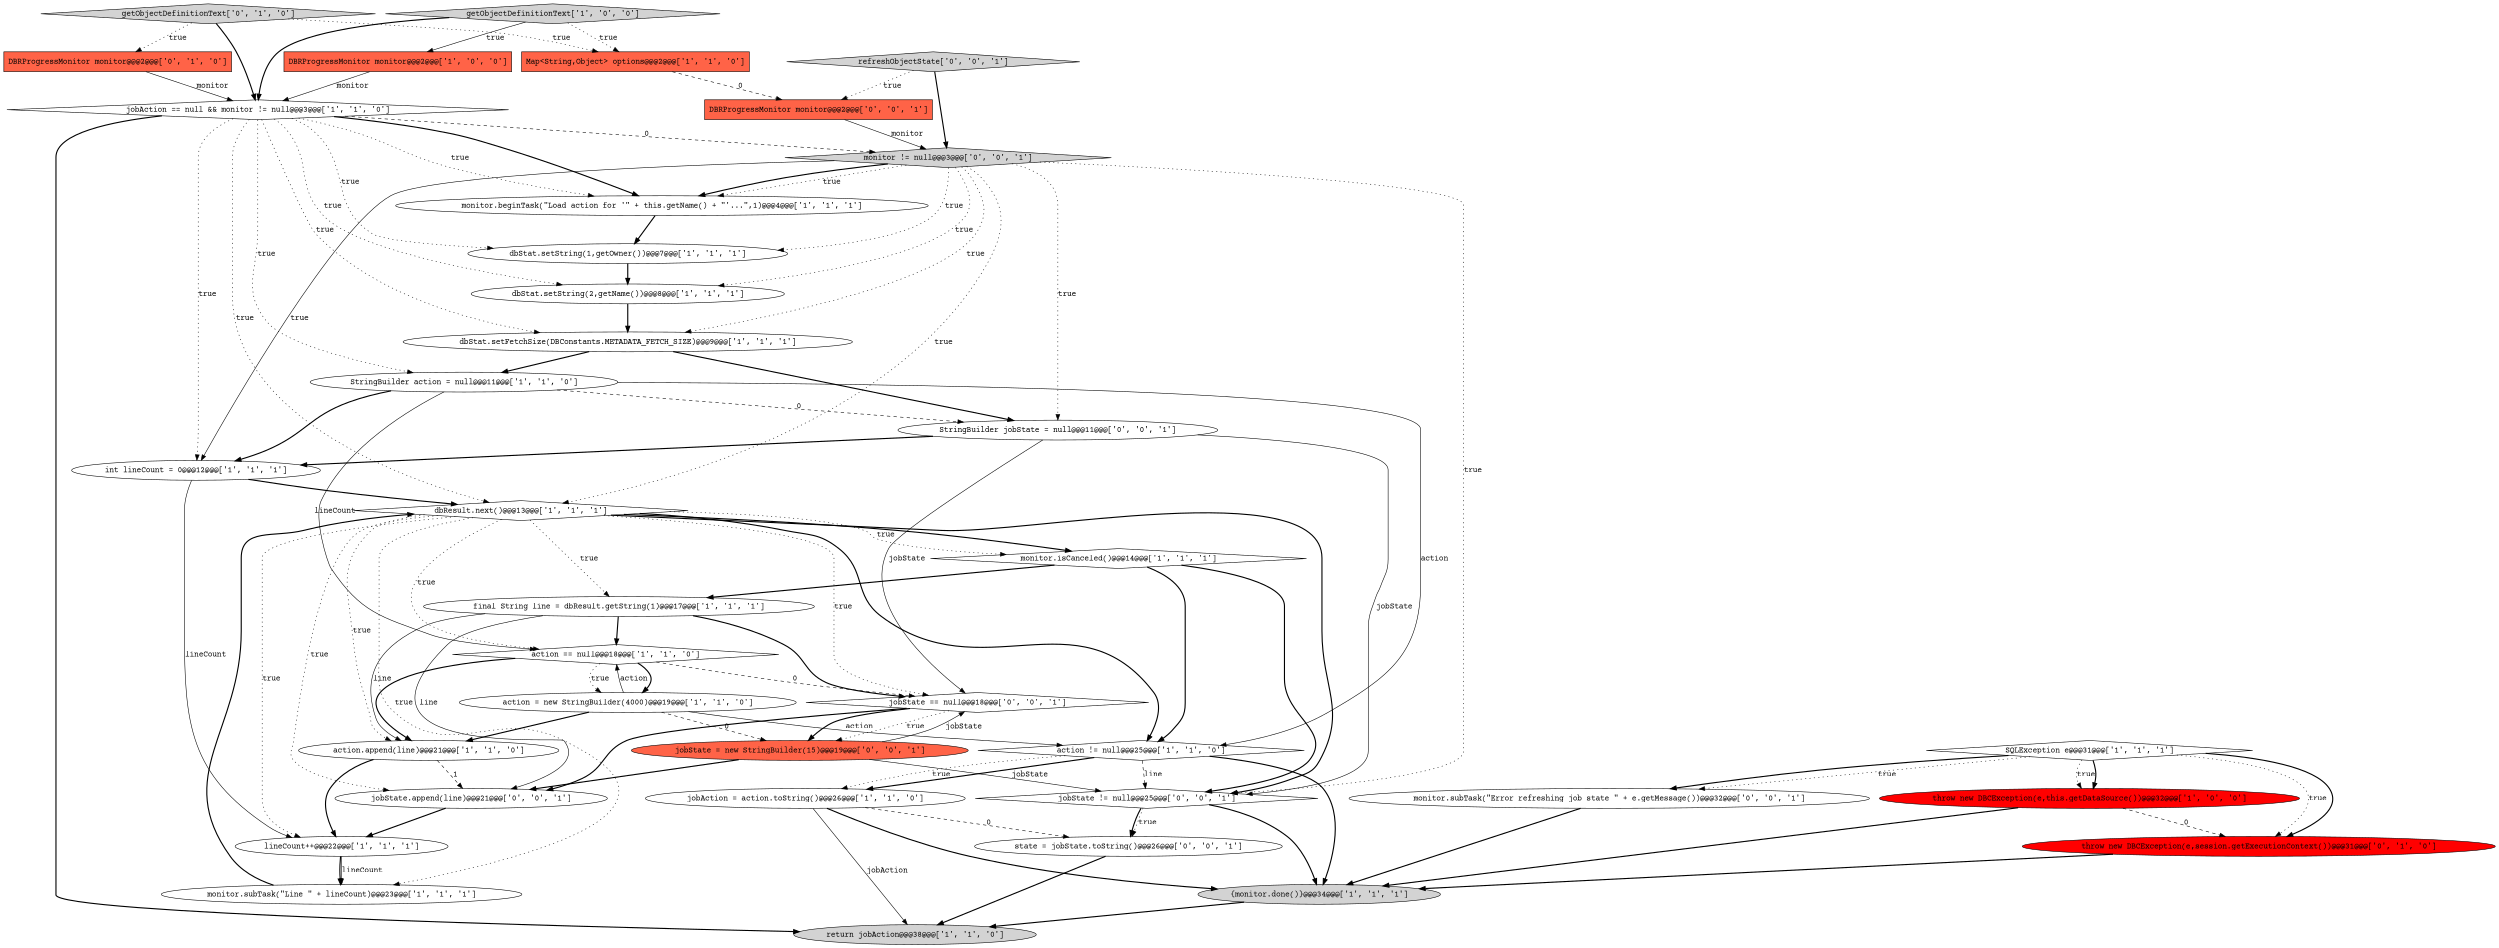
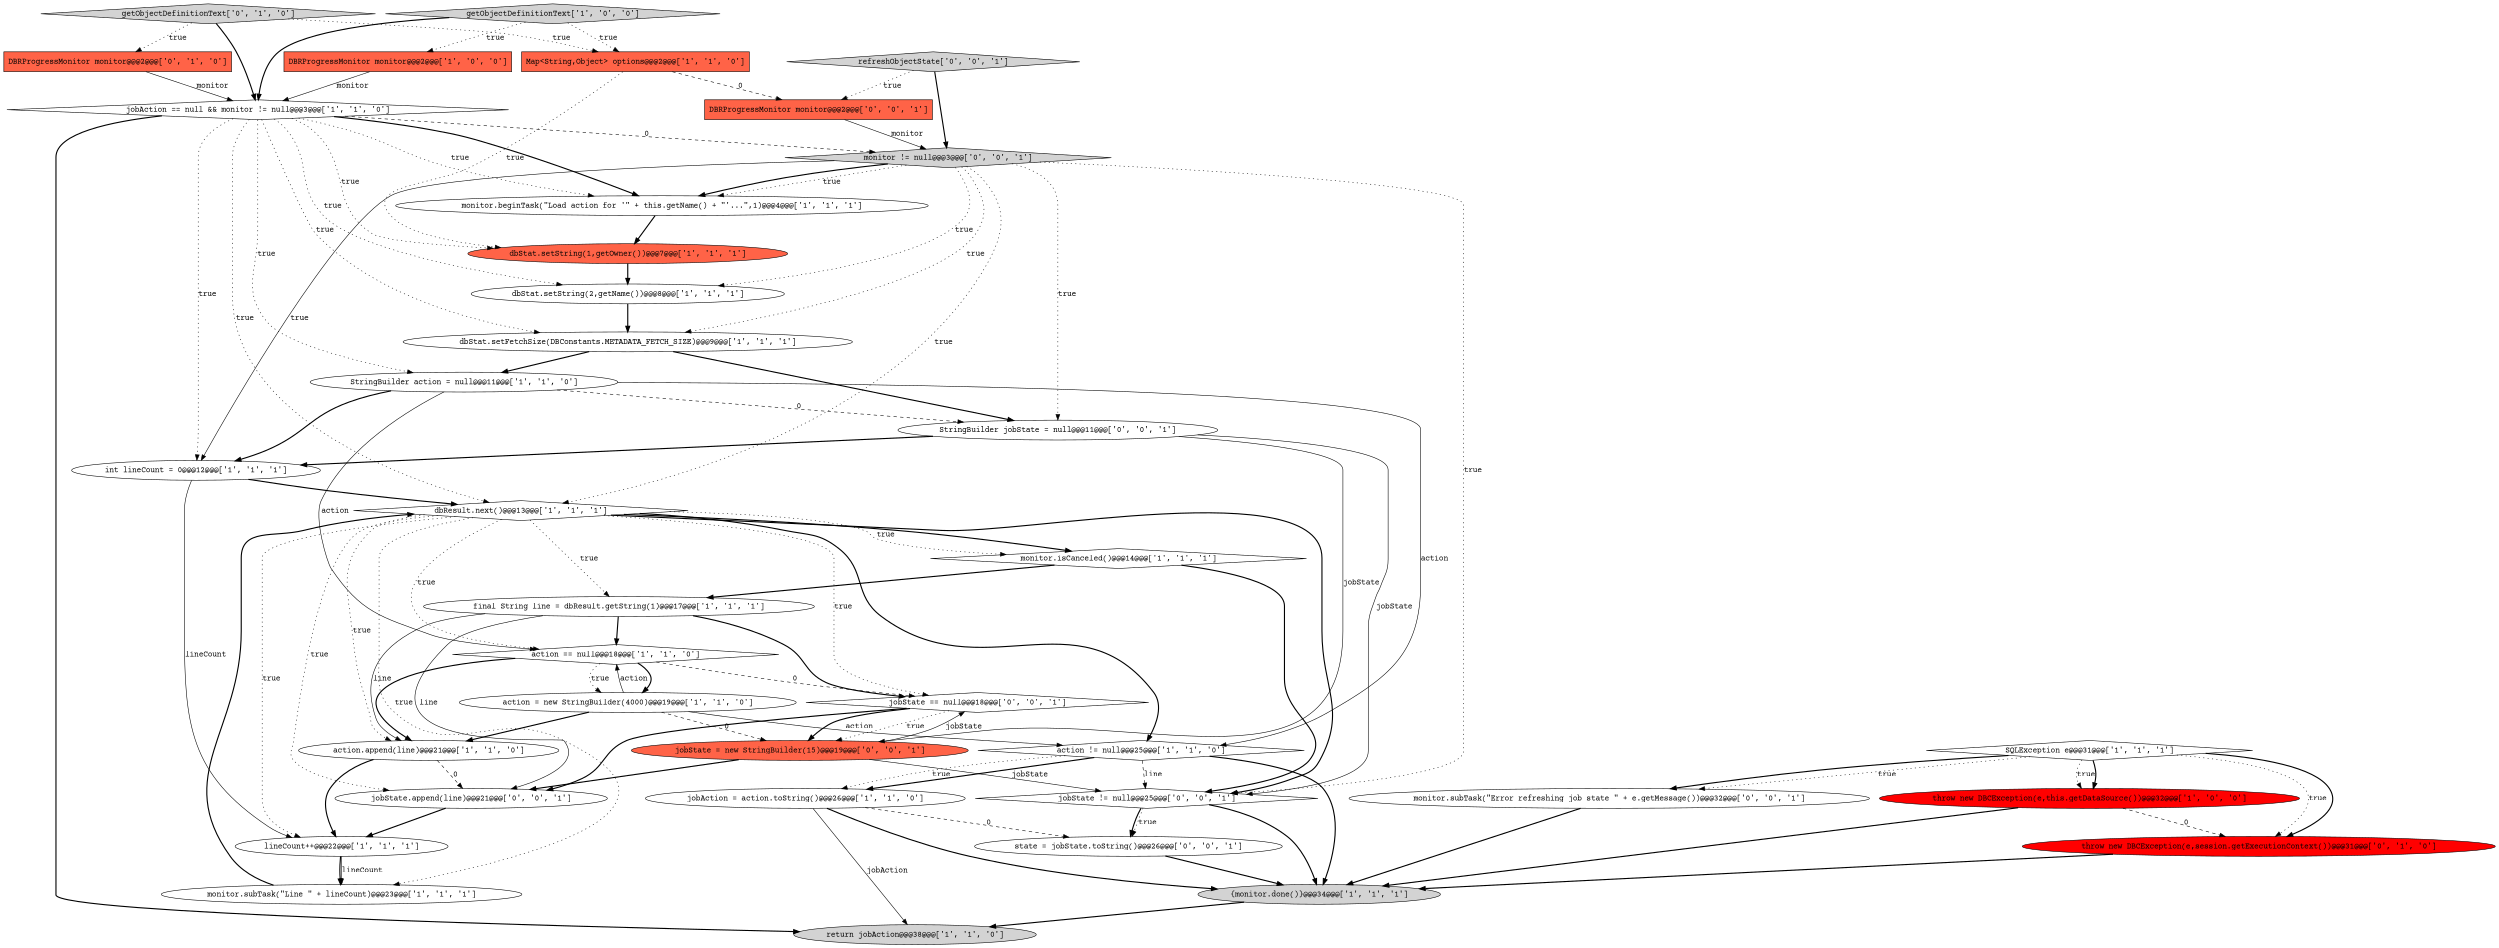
edge "getObjectDefinitionText['1', '0', '0']" -> "DBRProgressMonitor monitor@@@2@@@['1', '0', '0']": style solid -> dotted
edge "monitor != null@@@3@@@['0', '0', '1']" -> "dbStat.setString(1,getOwner())@@@7@@@['1', '1', '1']": now "Map<String,Object> options@@@2@@@['1', '1', '0']" -> "dbStat.setString(1,getOwner())@@@7@@@['1', '1', '1']"
node "dbStat.setString(1,getOwner())@@@7@@@['1', '1', '1']": fillcolor white -> tomato
edge "StringBuilder action = null@@@11@@@['1', '1', '0']" -> "action == null@@@18@@@['1', '1', '0']": label "lineCount" -> "action"
edge "StringBuilder jobState = null@@@11@@@['0', '0', '1']" -> "jobState == null@@@18@@@['0', '0', '1']": now "StringBuilder jobState = null@@@11@@@['0', '0', '1']" -> "jobState = new StringBuilder(15)@@@19@@@['0', '0', '1']"
edge "monitor.isCanceled()@@@14@@@['1', '1', '1']" -> "action != null@@@25@@@['1', '1', '0']": removed
edge "action.append(line)@@@21@@@['1', '1', '0']" -> "jobState.append(line)@@@21@@@['0', '0', '1']": label "1" -> "0"
edge "state = jobState.toString()@@@26@@@['0', '0', '1']" -> "return jobAction@@@38@@@['1', '1', '0']": now "state = jobState.toString()@@@26@@@['0', '0', '1']" -> "{monitor.done()}@@@34@@@['1', '1', '1']"
